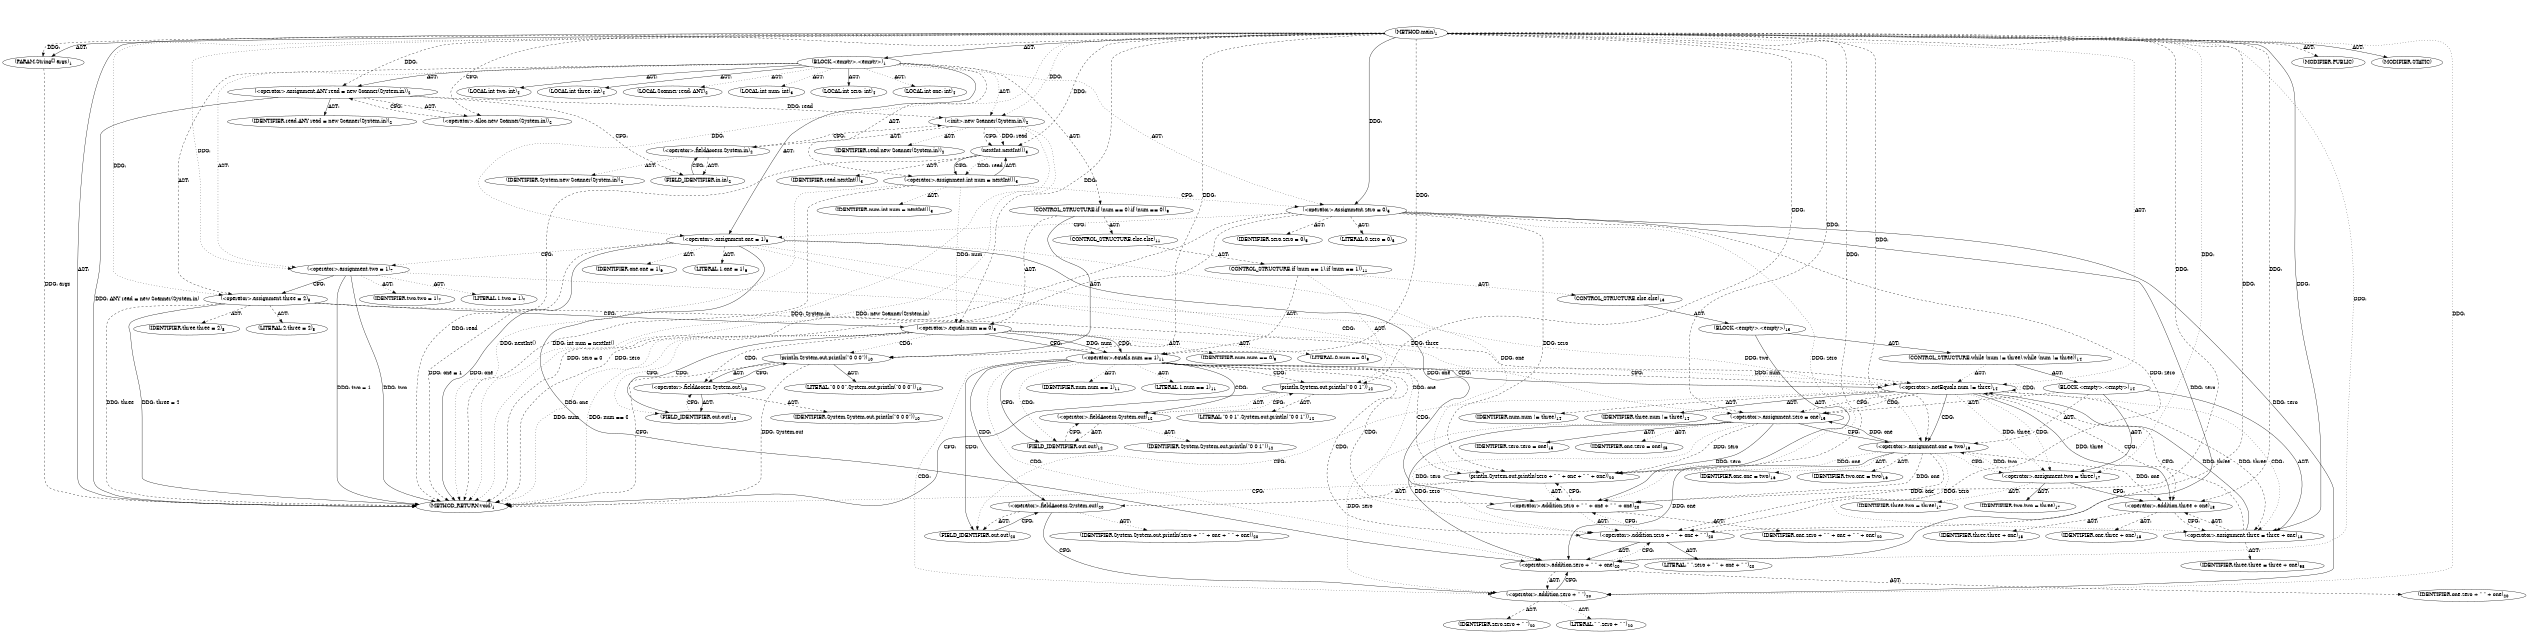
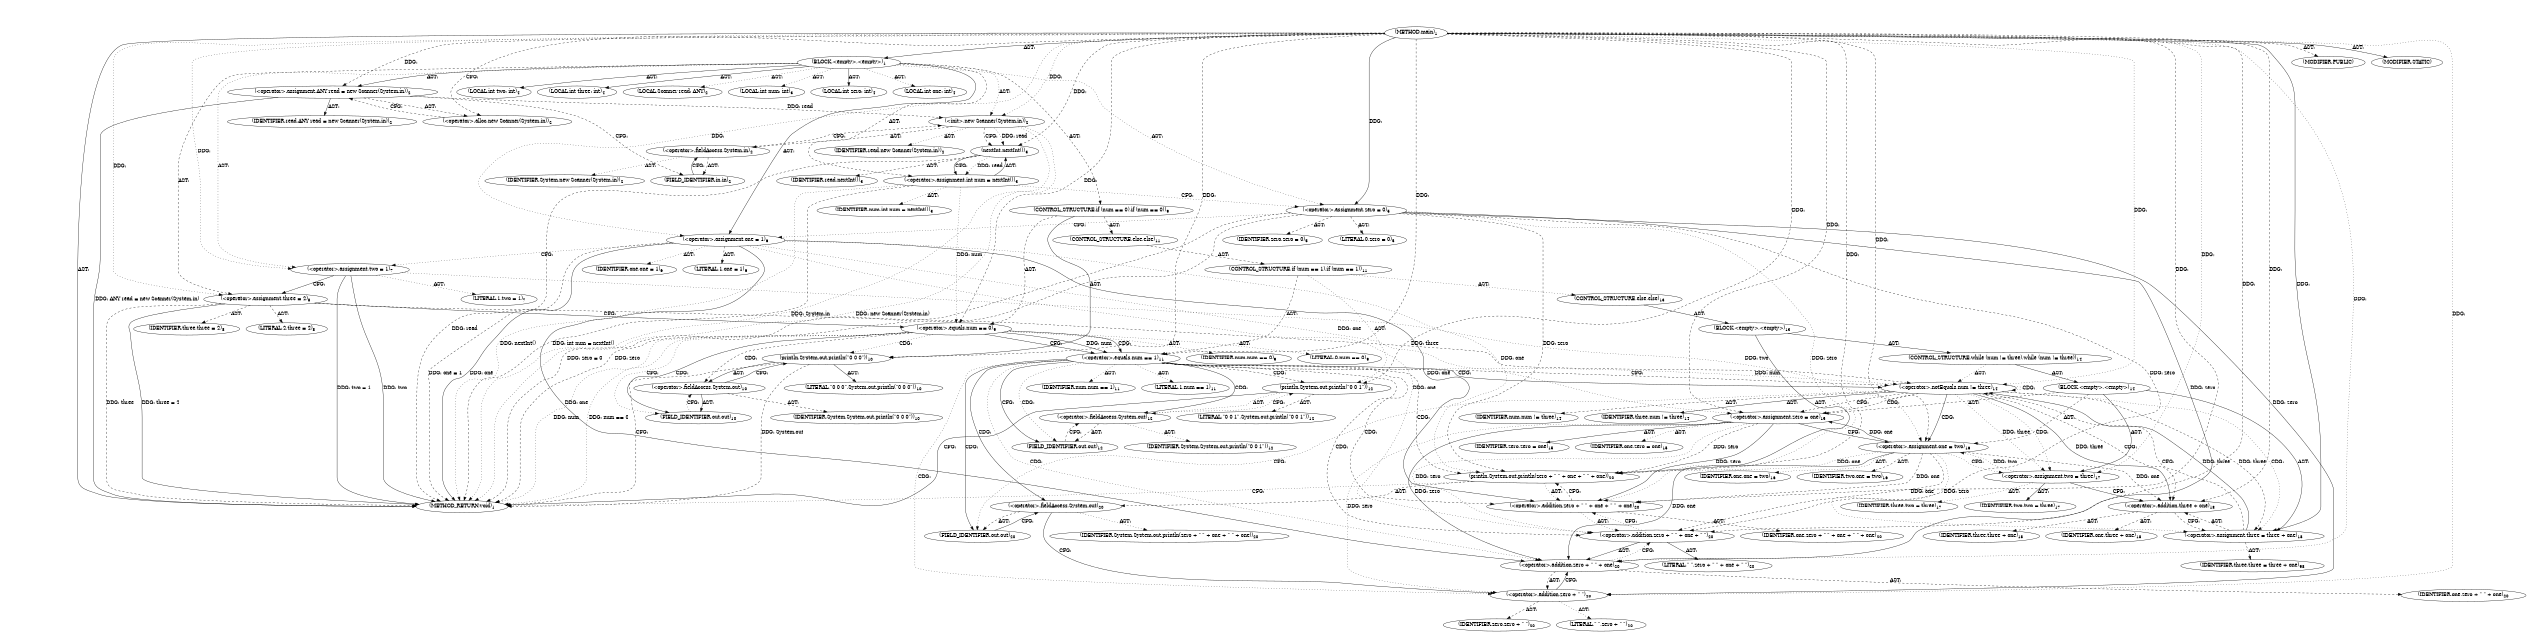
node "(PARAM,String[] args)": removed
edge "(METHOD,main)" -> "(<operator>.notEquals,num != three)": label "AST: " -> "DDG: "
node "(IDENTIFIER,two,two = 1)": removed
edge "(<operator>.assignment,one = 1)" -> "(<operator>.assignment,zero = one)": label "CDG: " -> "DDG: one"
node "(IDENTIFIER,one,zero = one)": text "45" -> "15"
